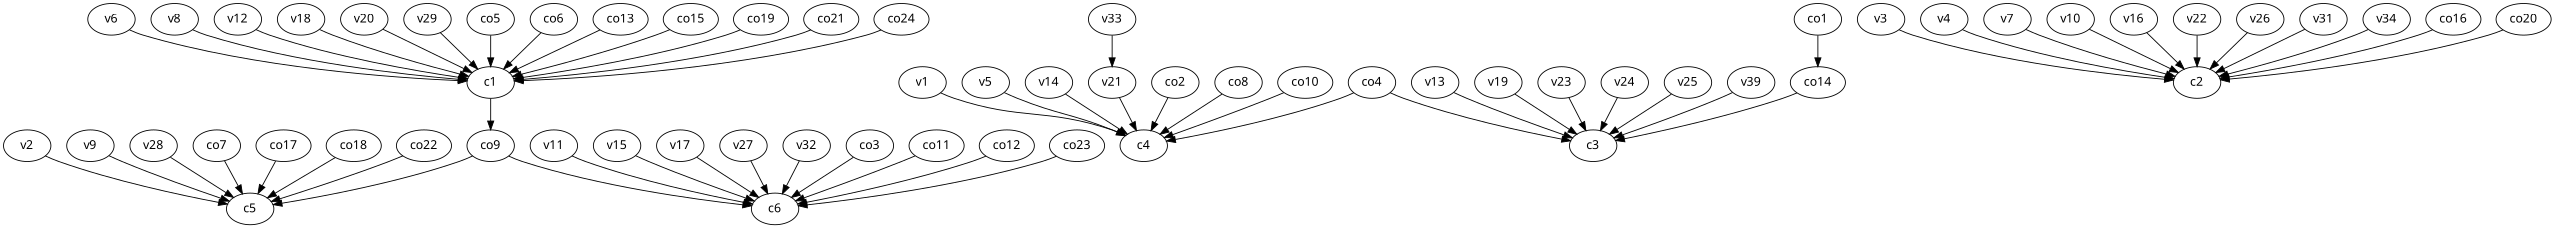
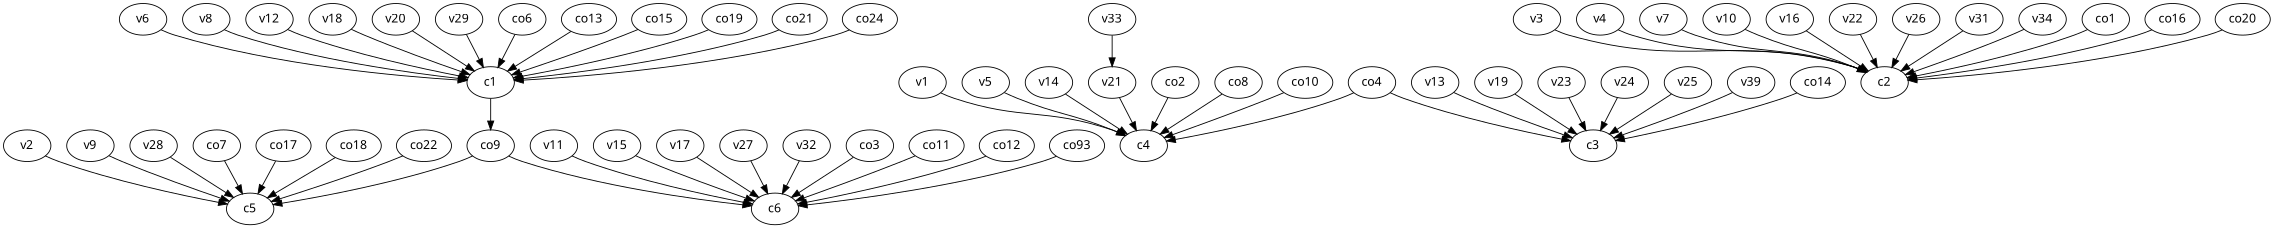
node "co5": removed
edge "co1" -> "co14": now "co1" -> "c2"
node "co23": label "co23" -> "co93"
